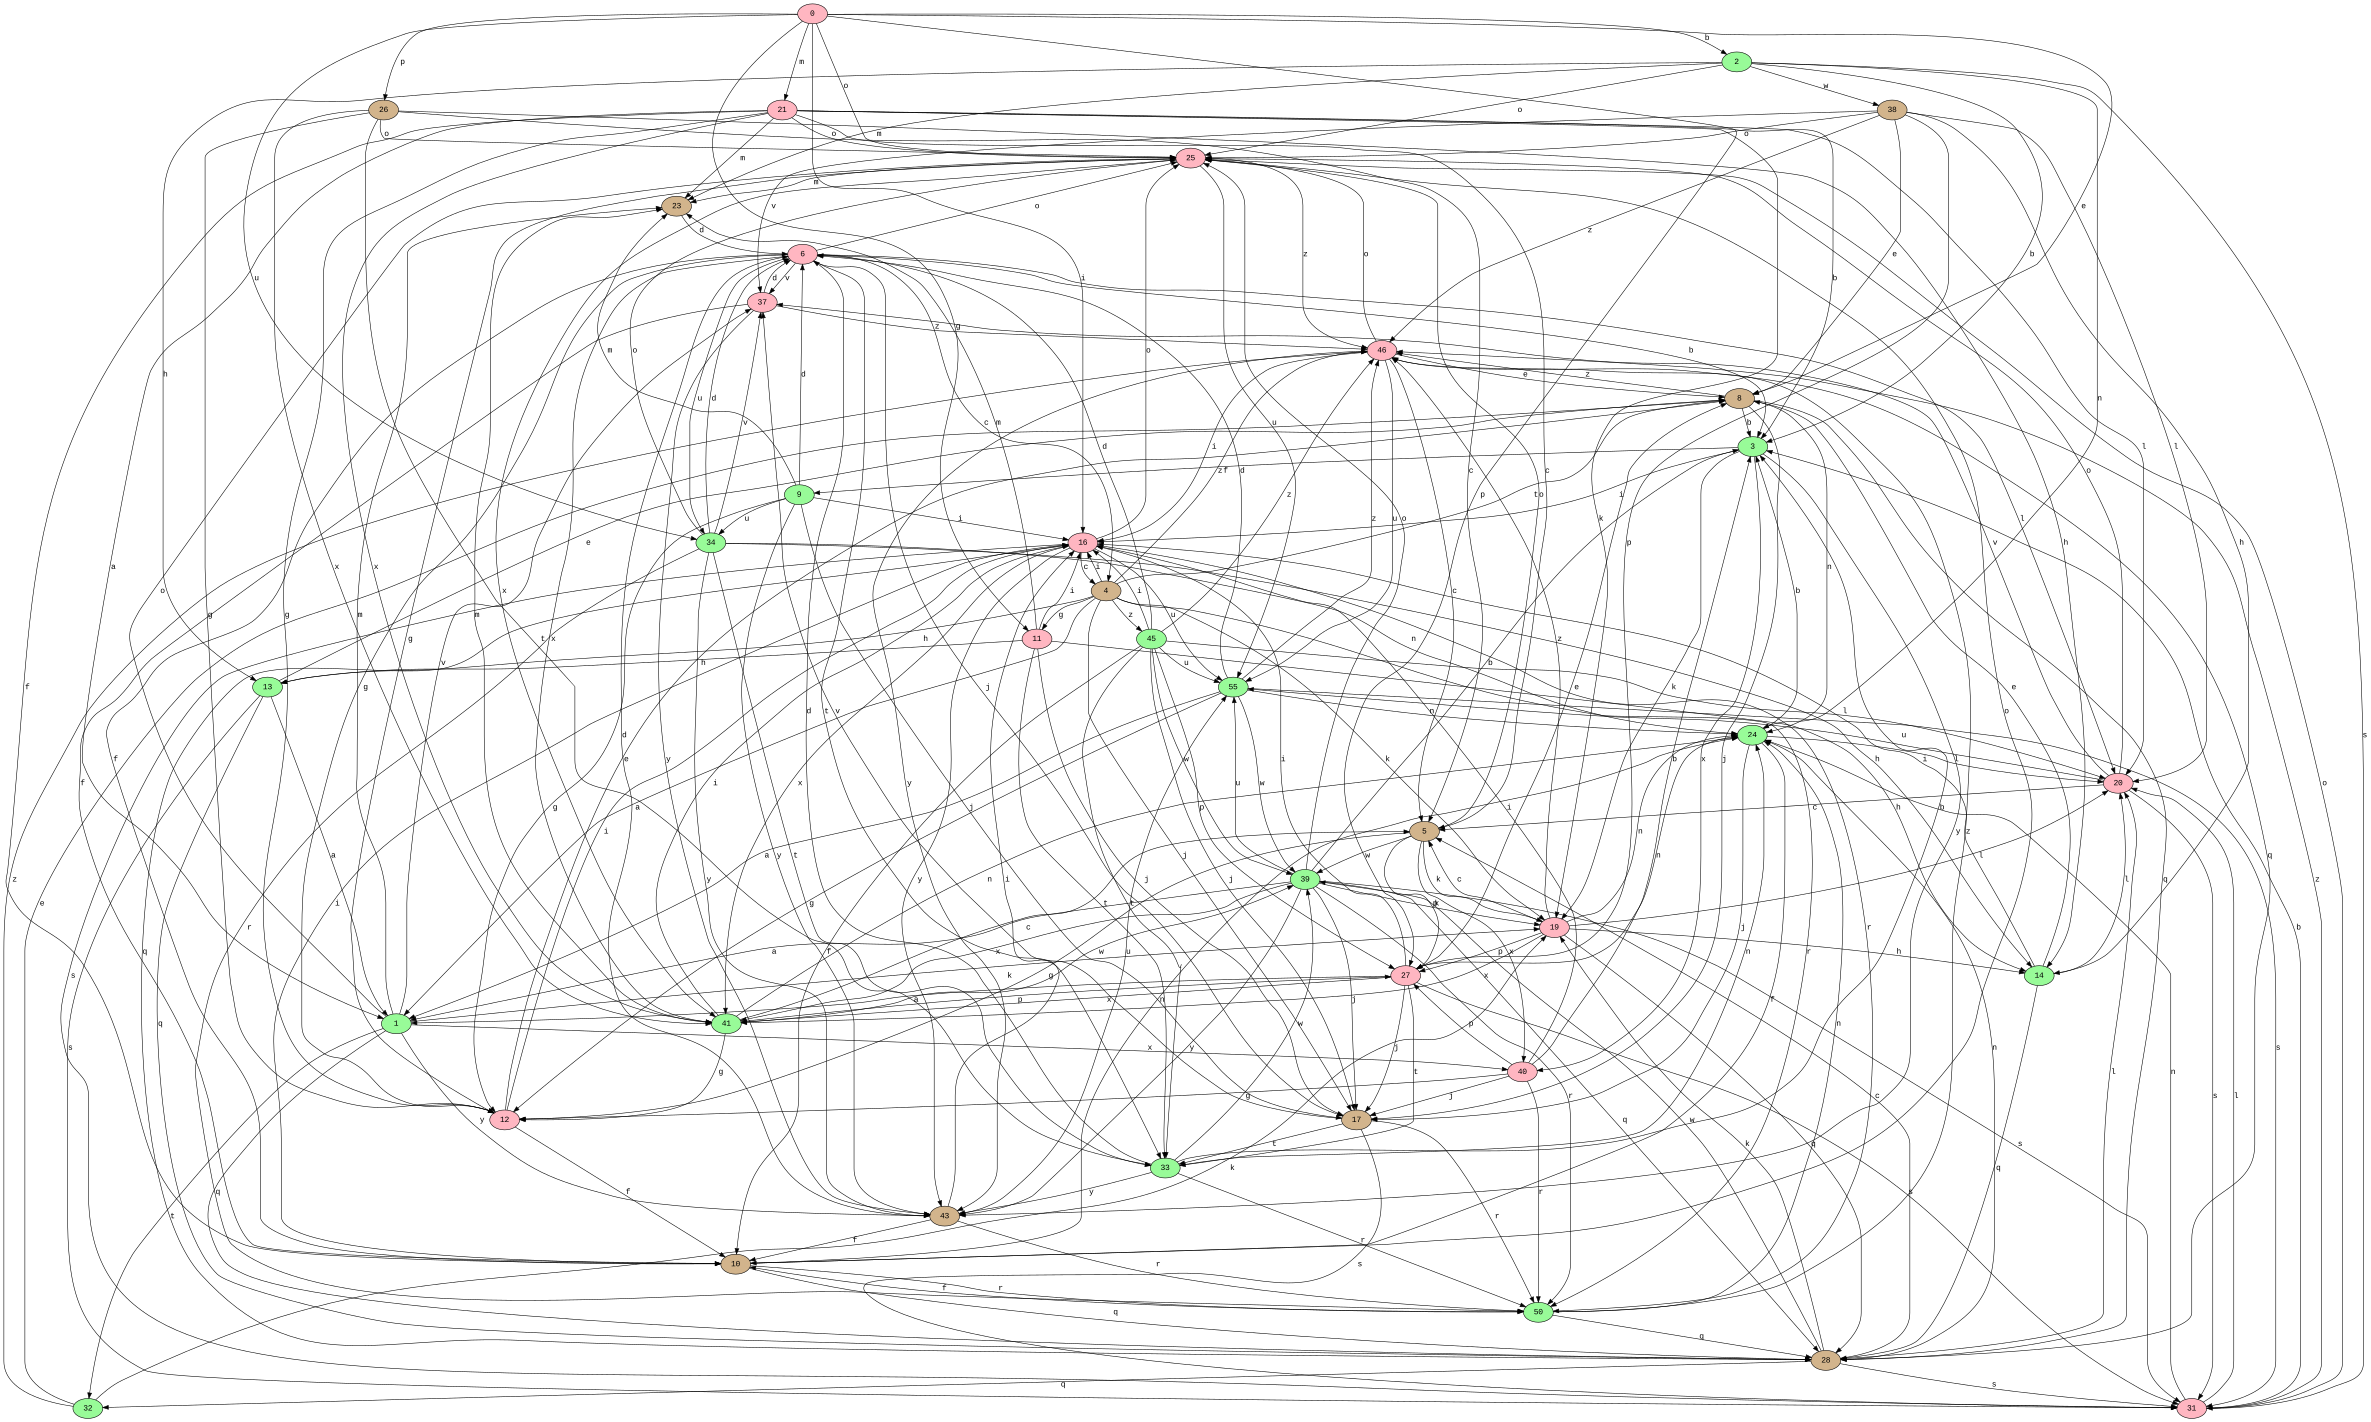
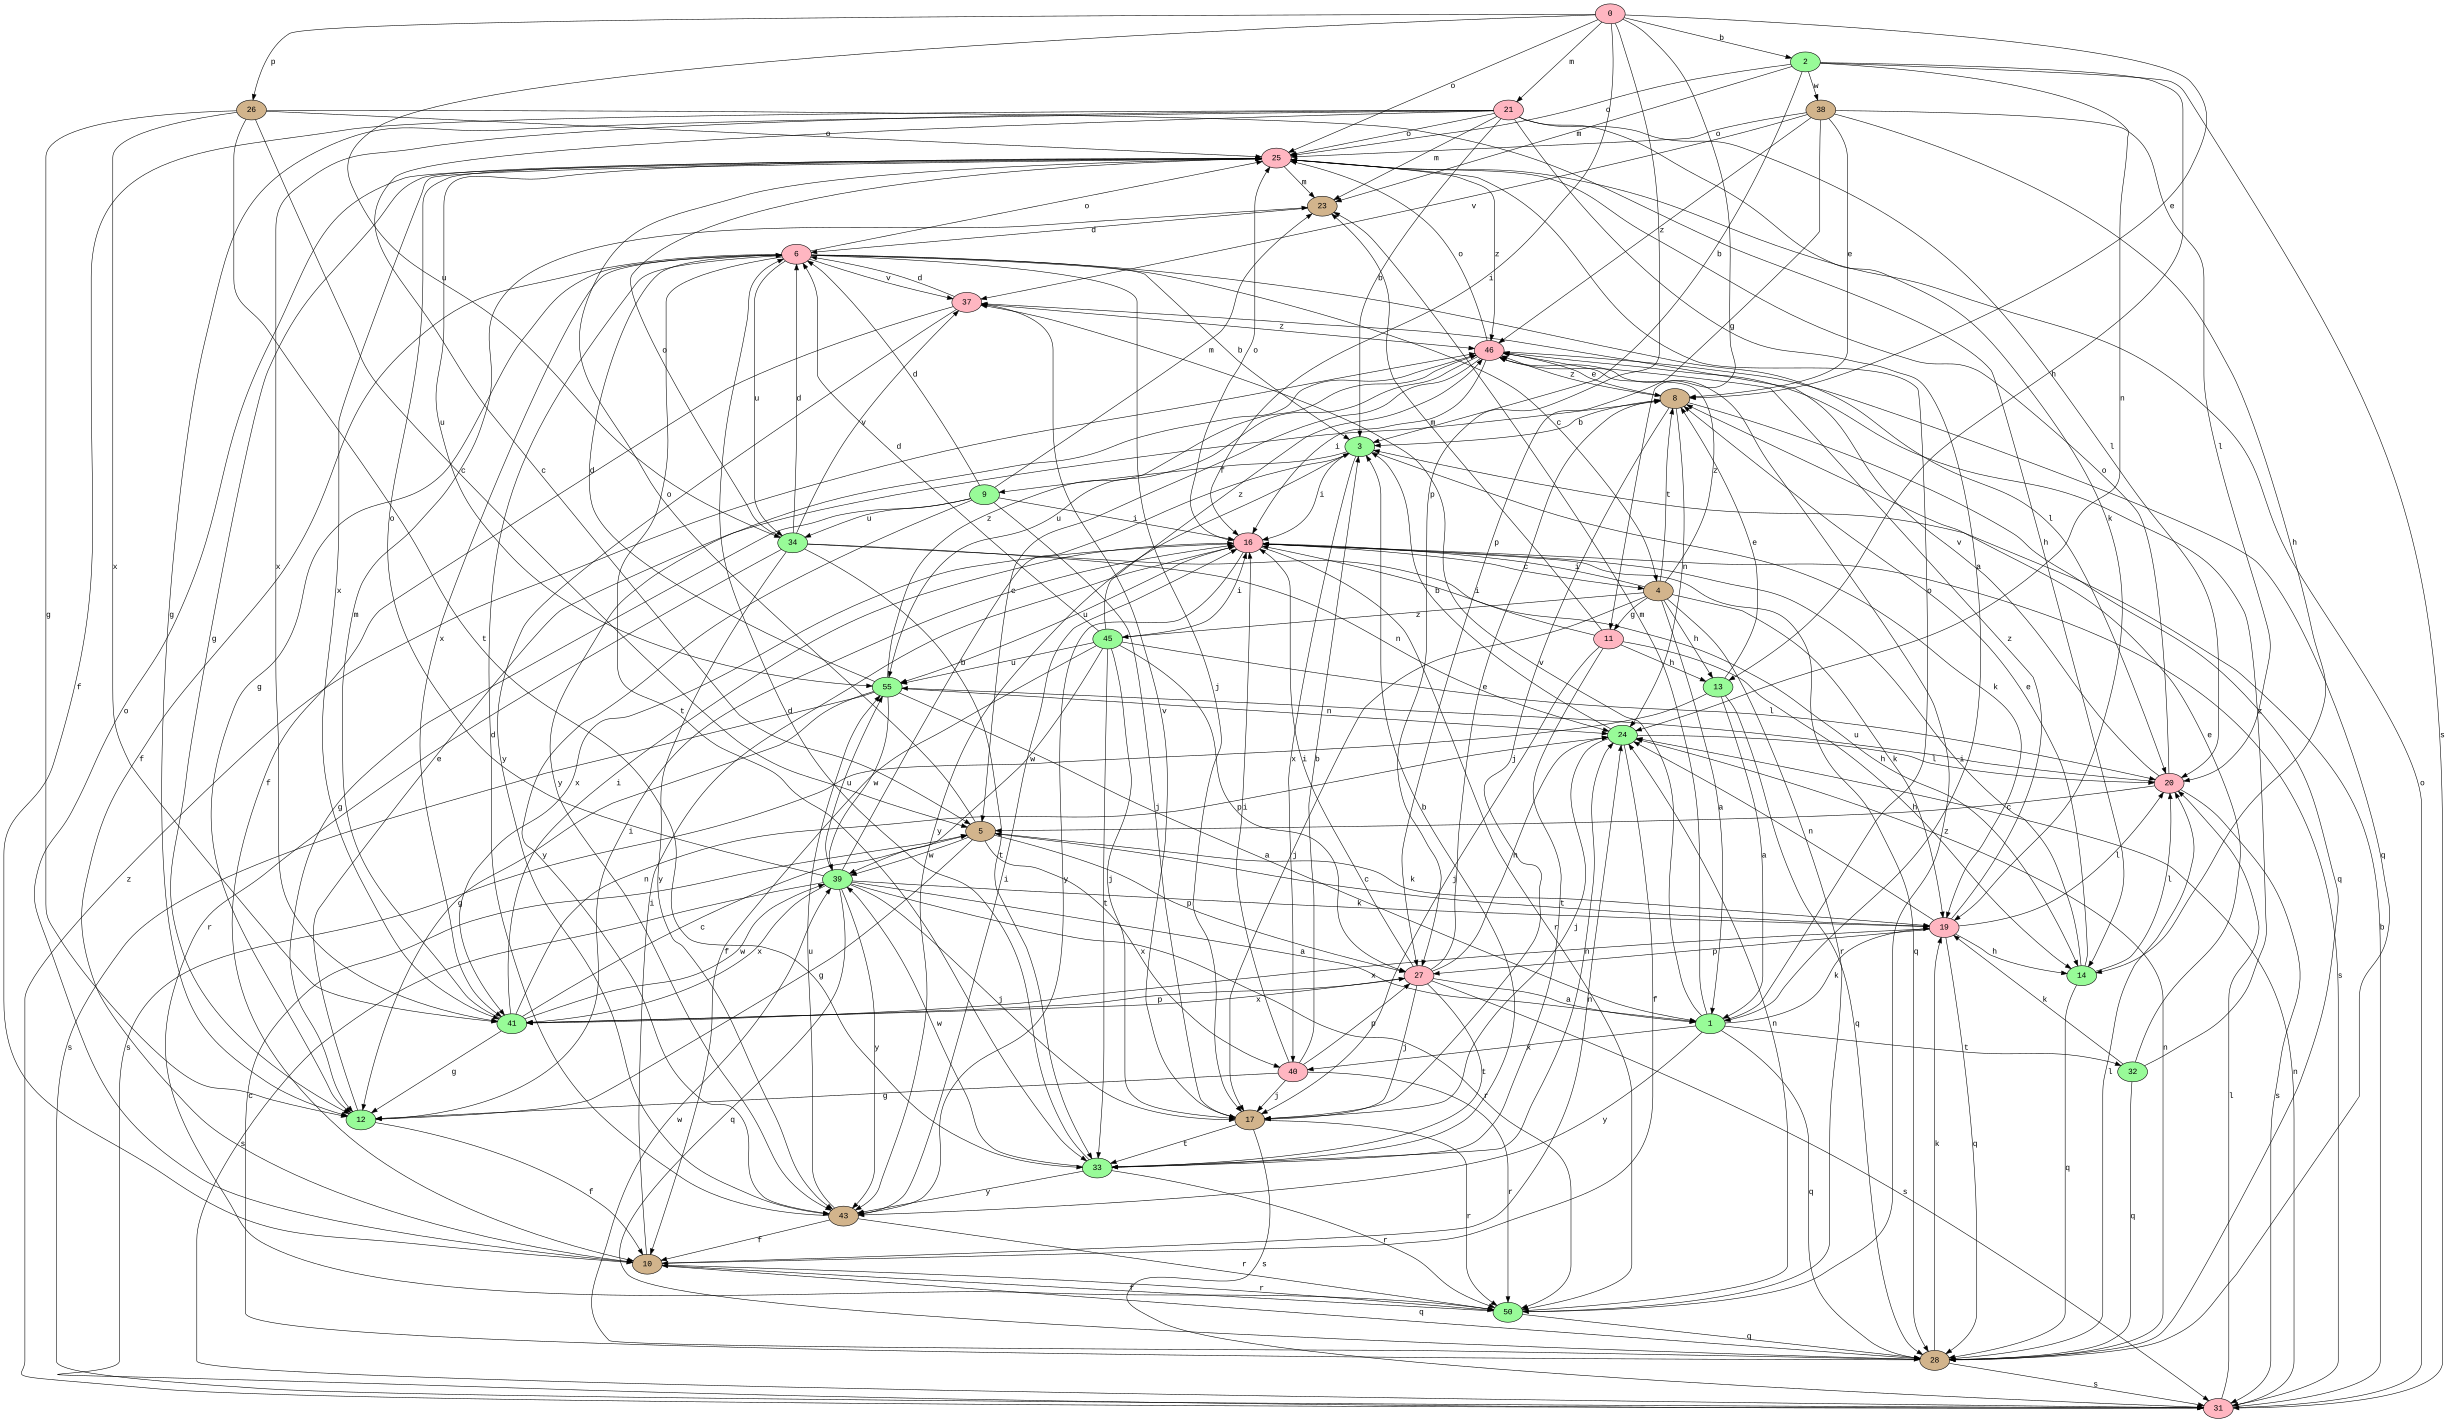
node "12": fillcolor lightpink -> palegreen
edge "28" -> "32": reversed
